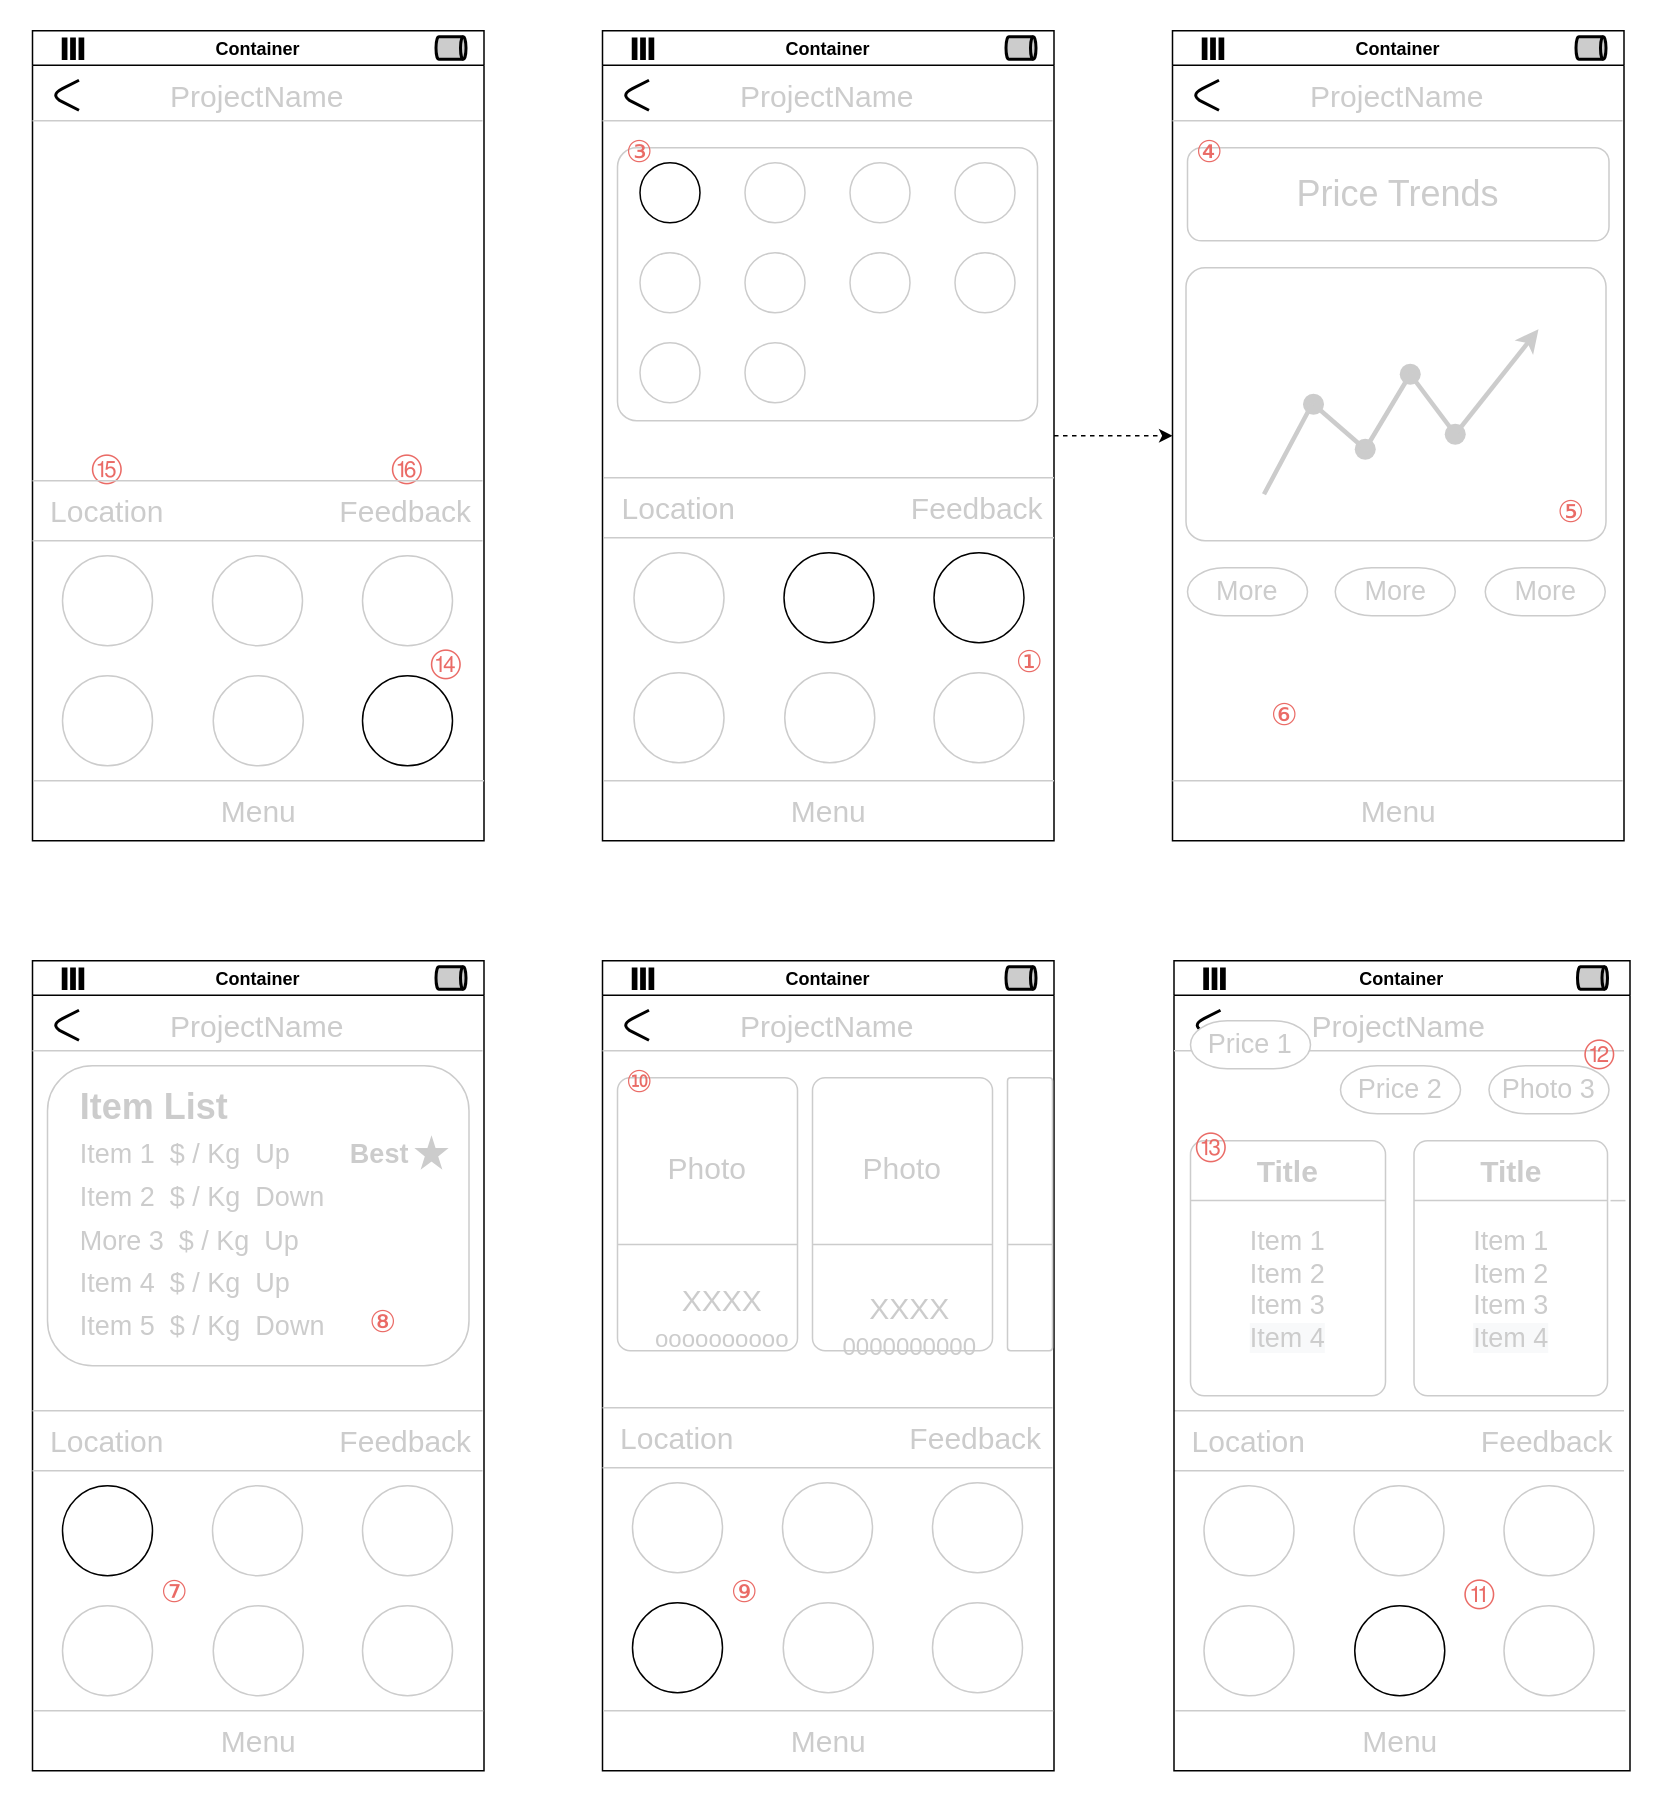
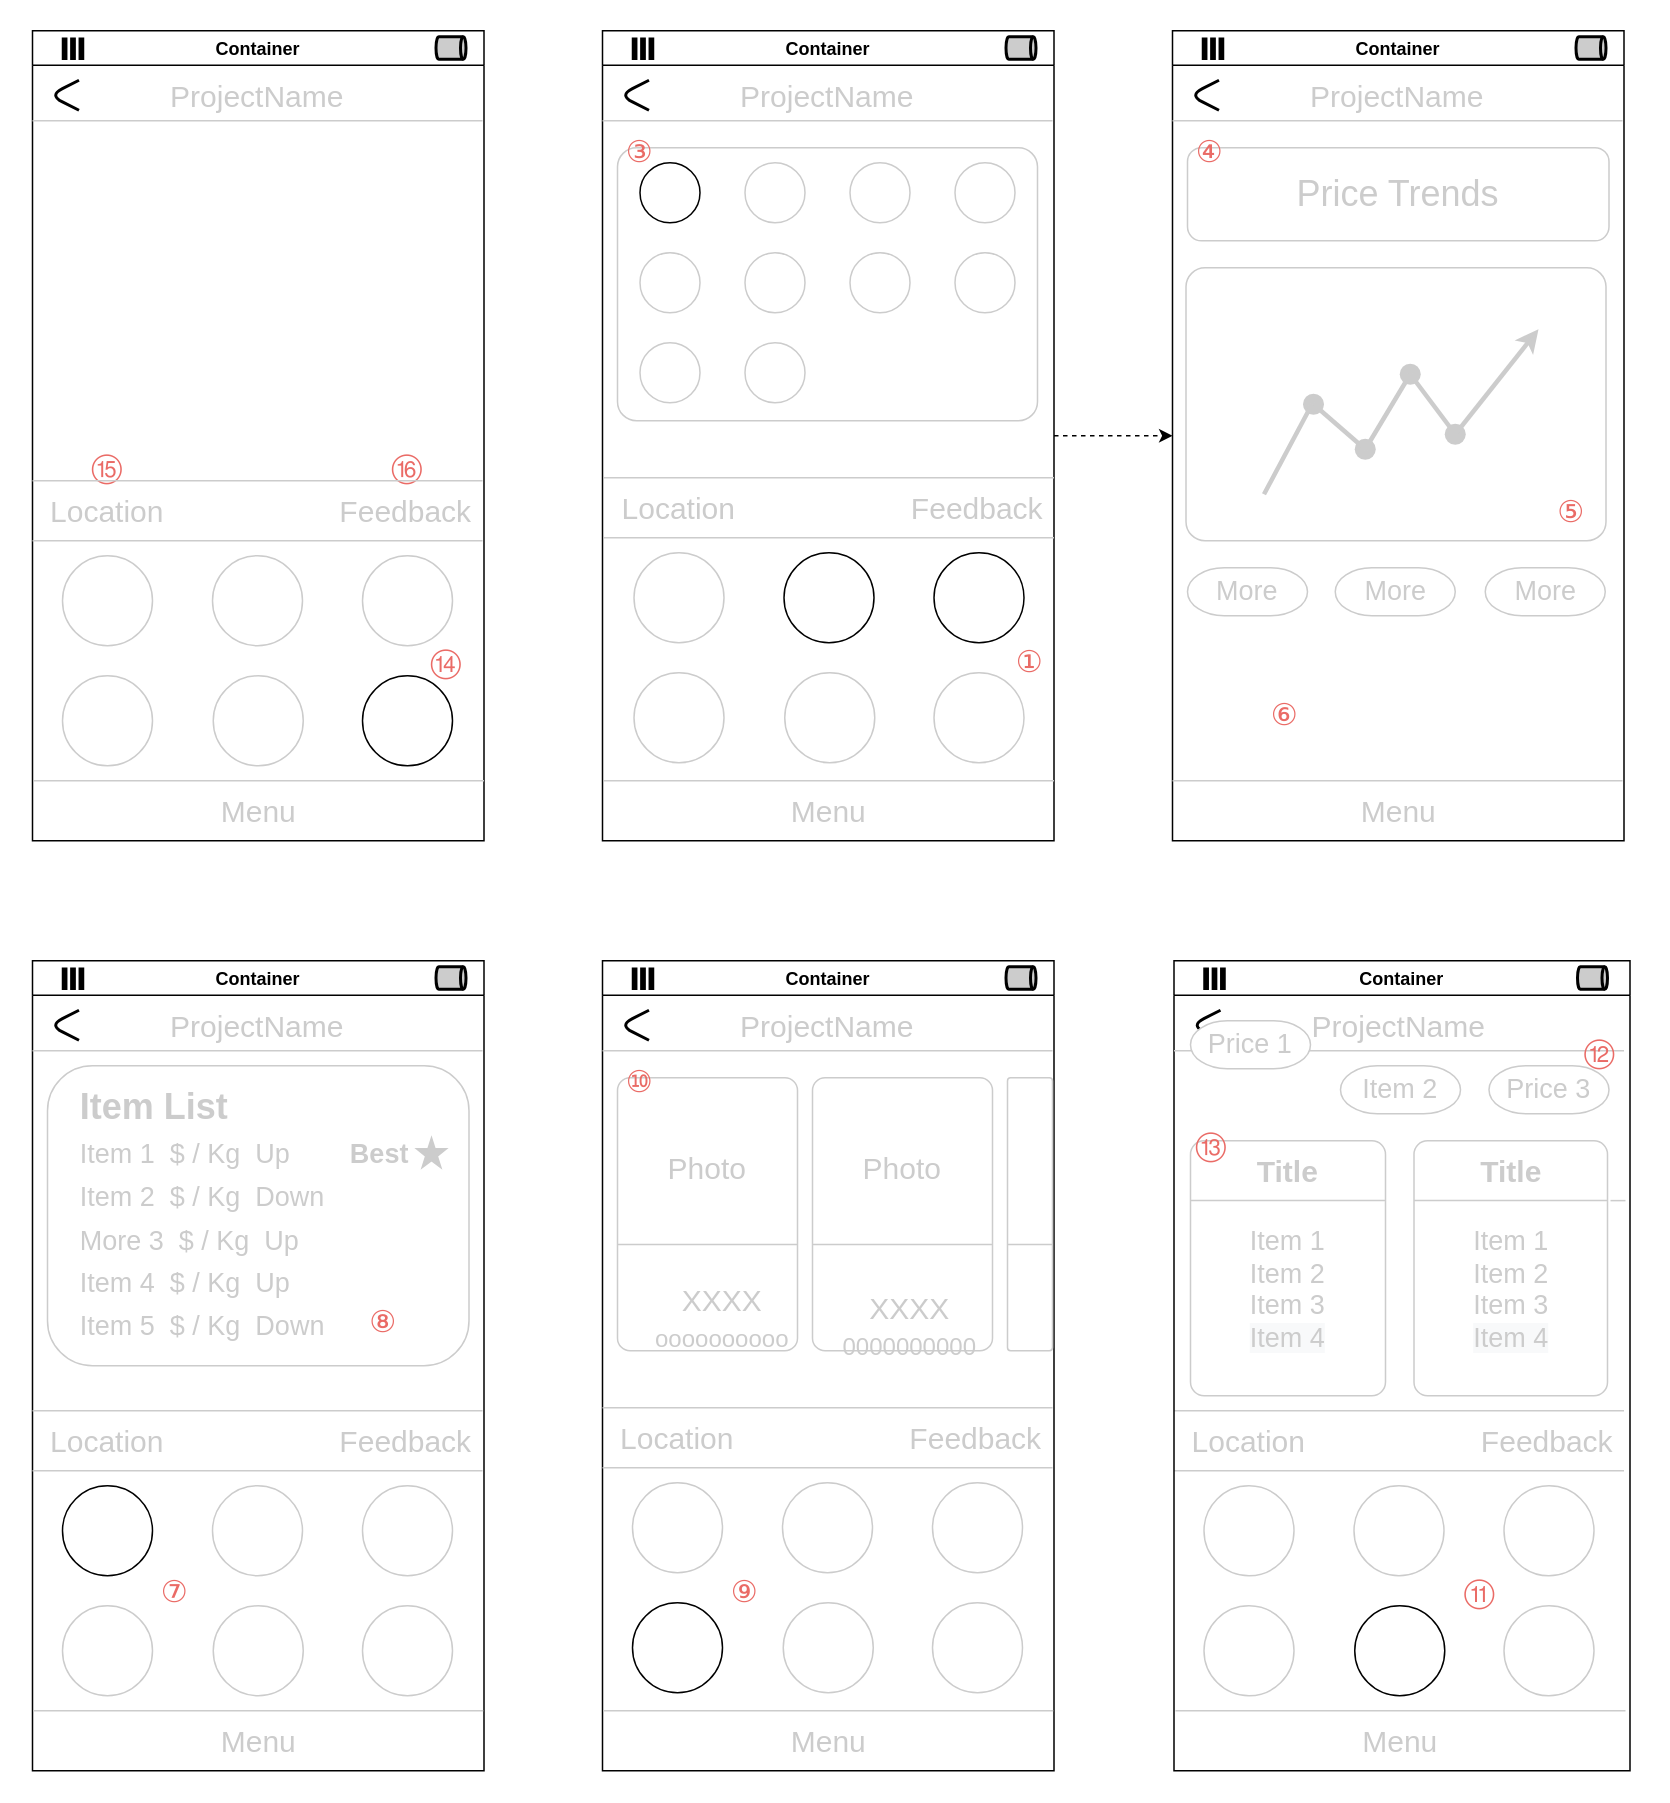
node "Price 2": label "Price 2" -> "Item 2"
node "Photo 3": label "Photo 3" -> "Price 3"
